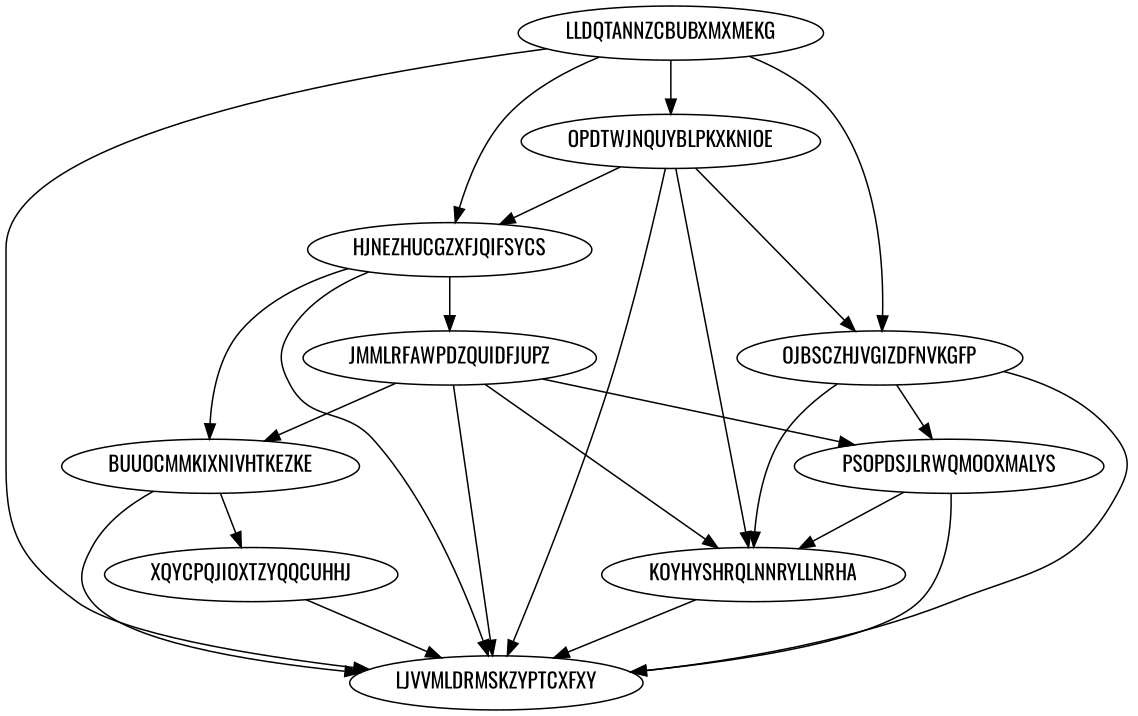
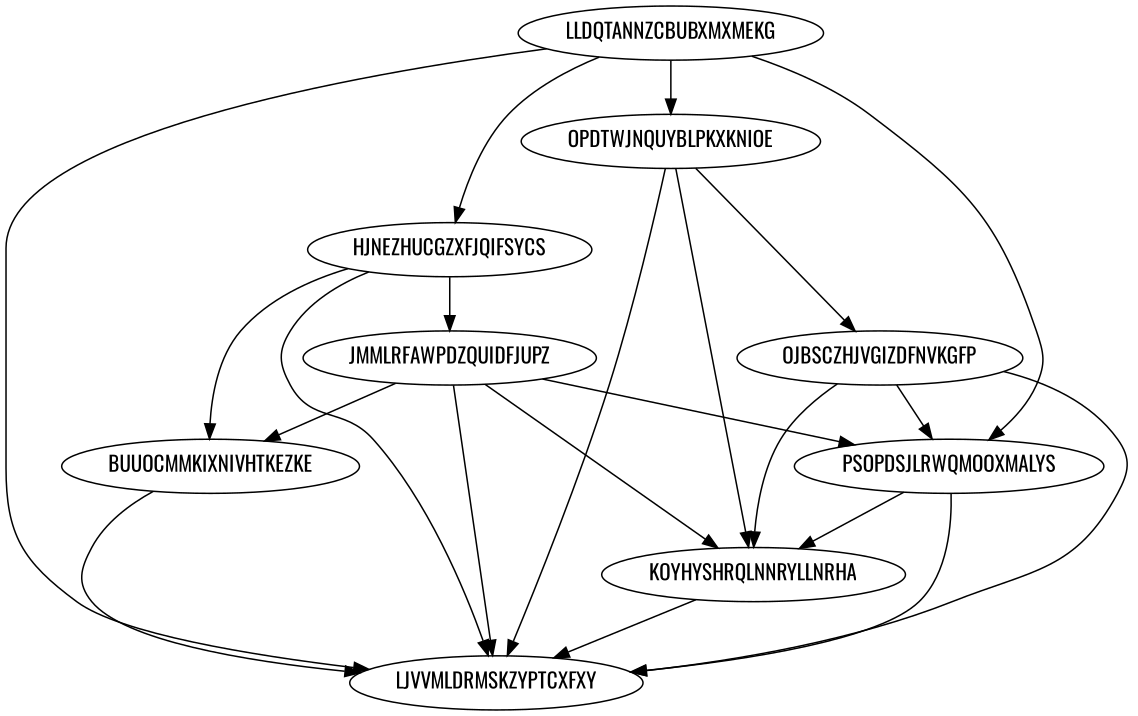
edge "LLDQTANNZCBUBXMXMEKG" -> "OJBSCZHJVGIZDFNVKGFP": now "LLDQTANNZCBUBXMXMEKG" -> "PSOPDSJLRWQMOOXMALYS"
edge "OPDTWJNQUYBLPKXKNIOE" -> "HJNEZHUCGZXFJQIFSYCS": removed
node "XQYCPQJIOXTZYQQCUHHJ": removed
